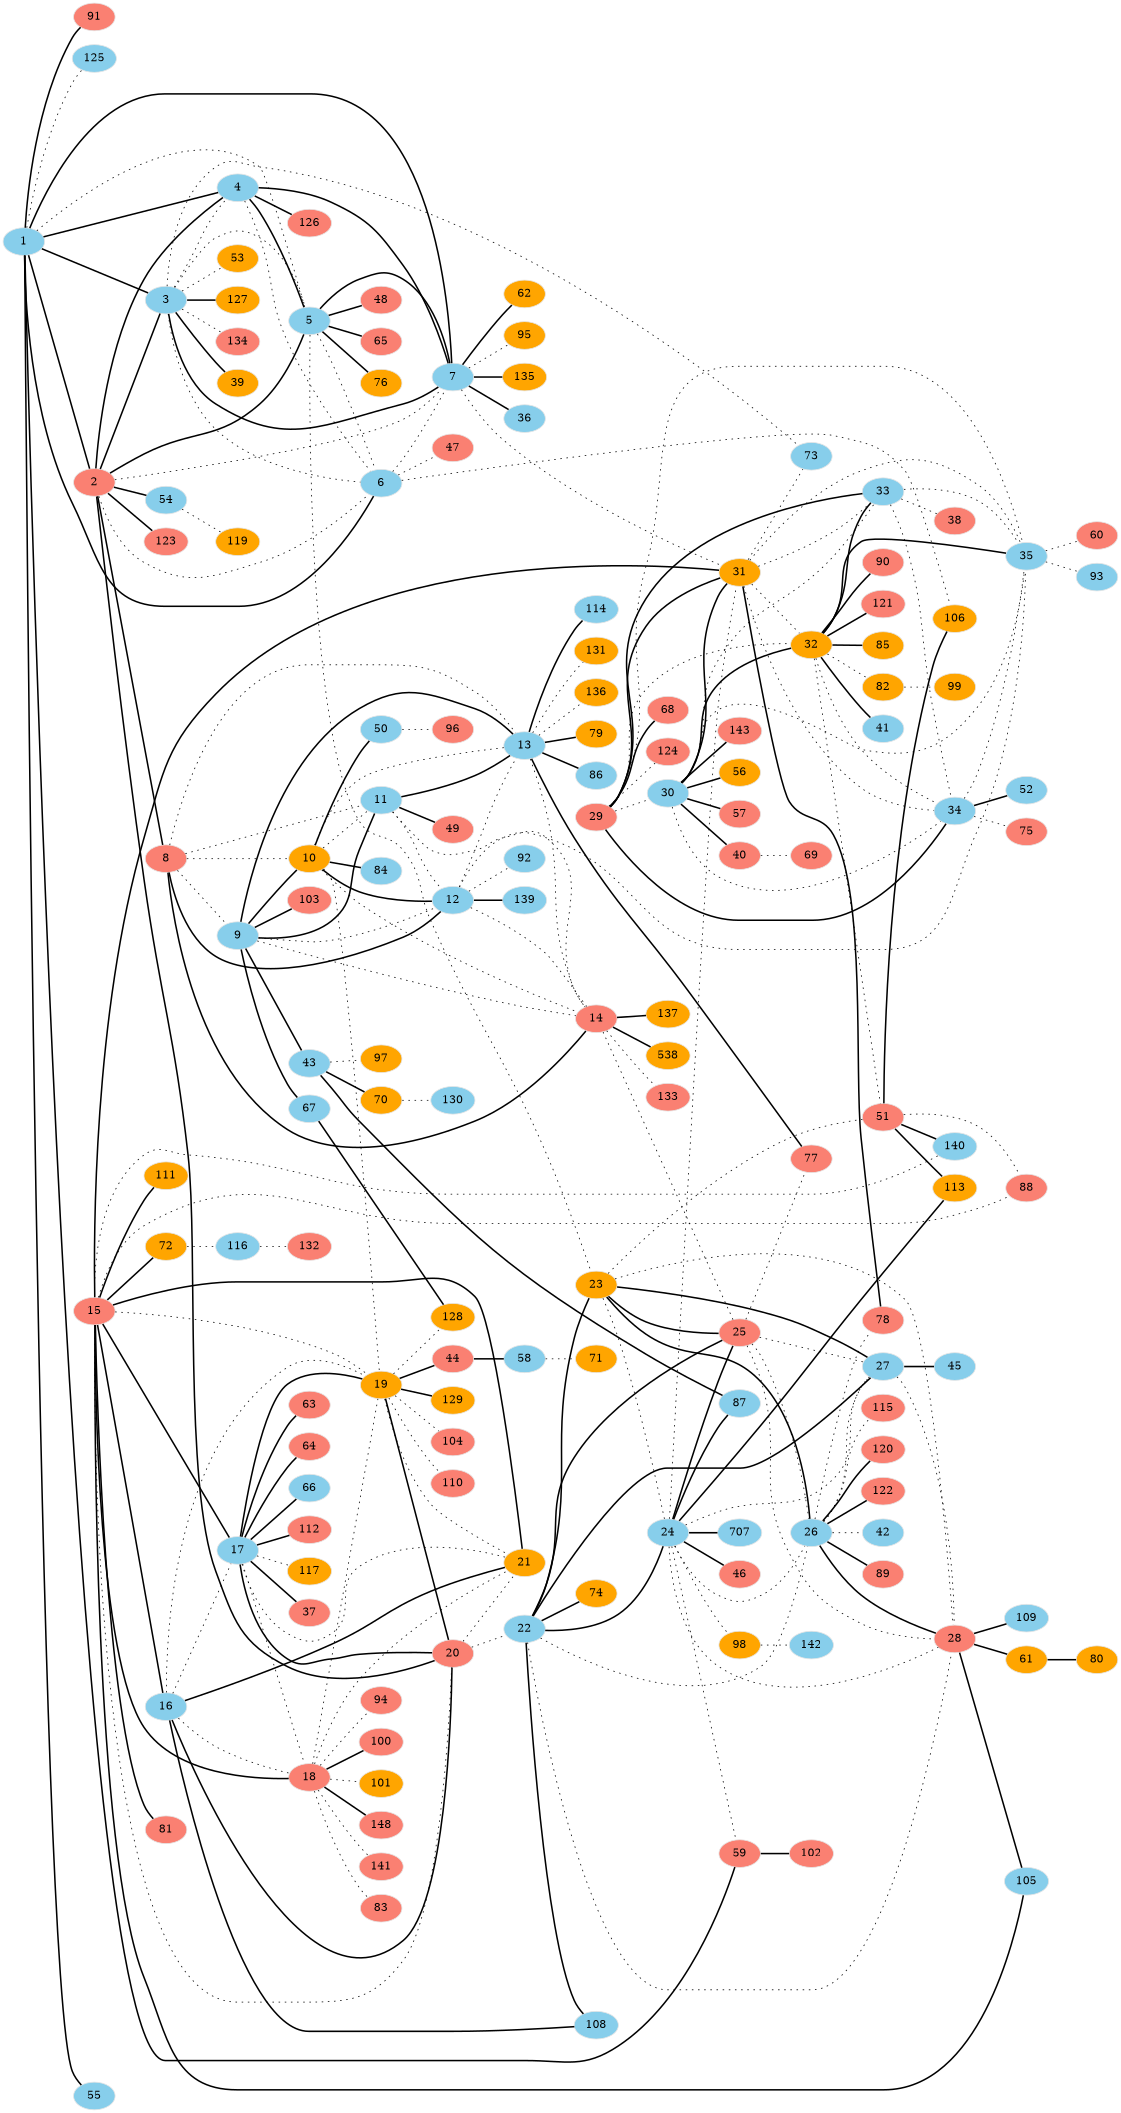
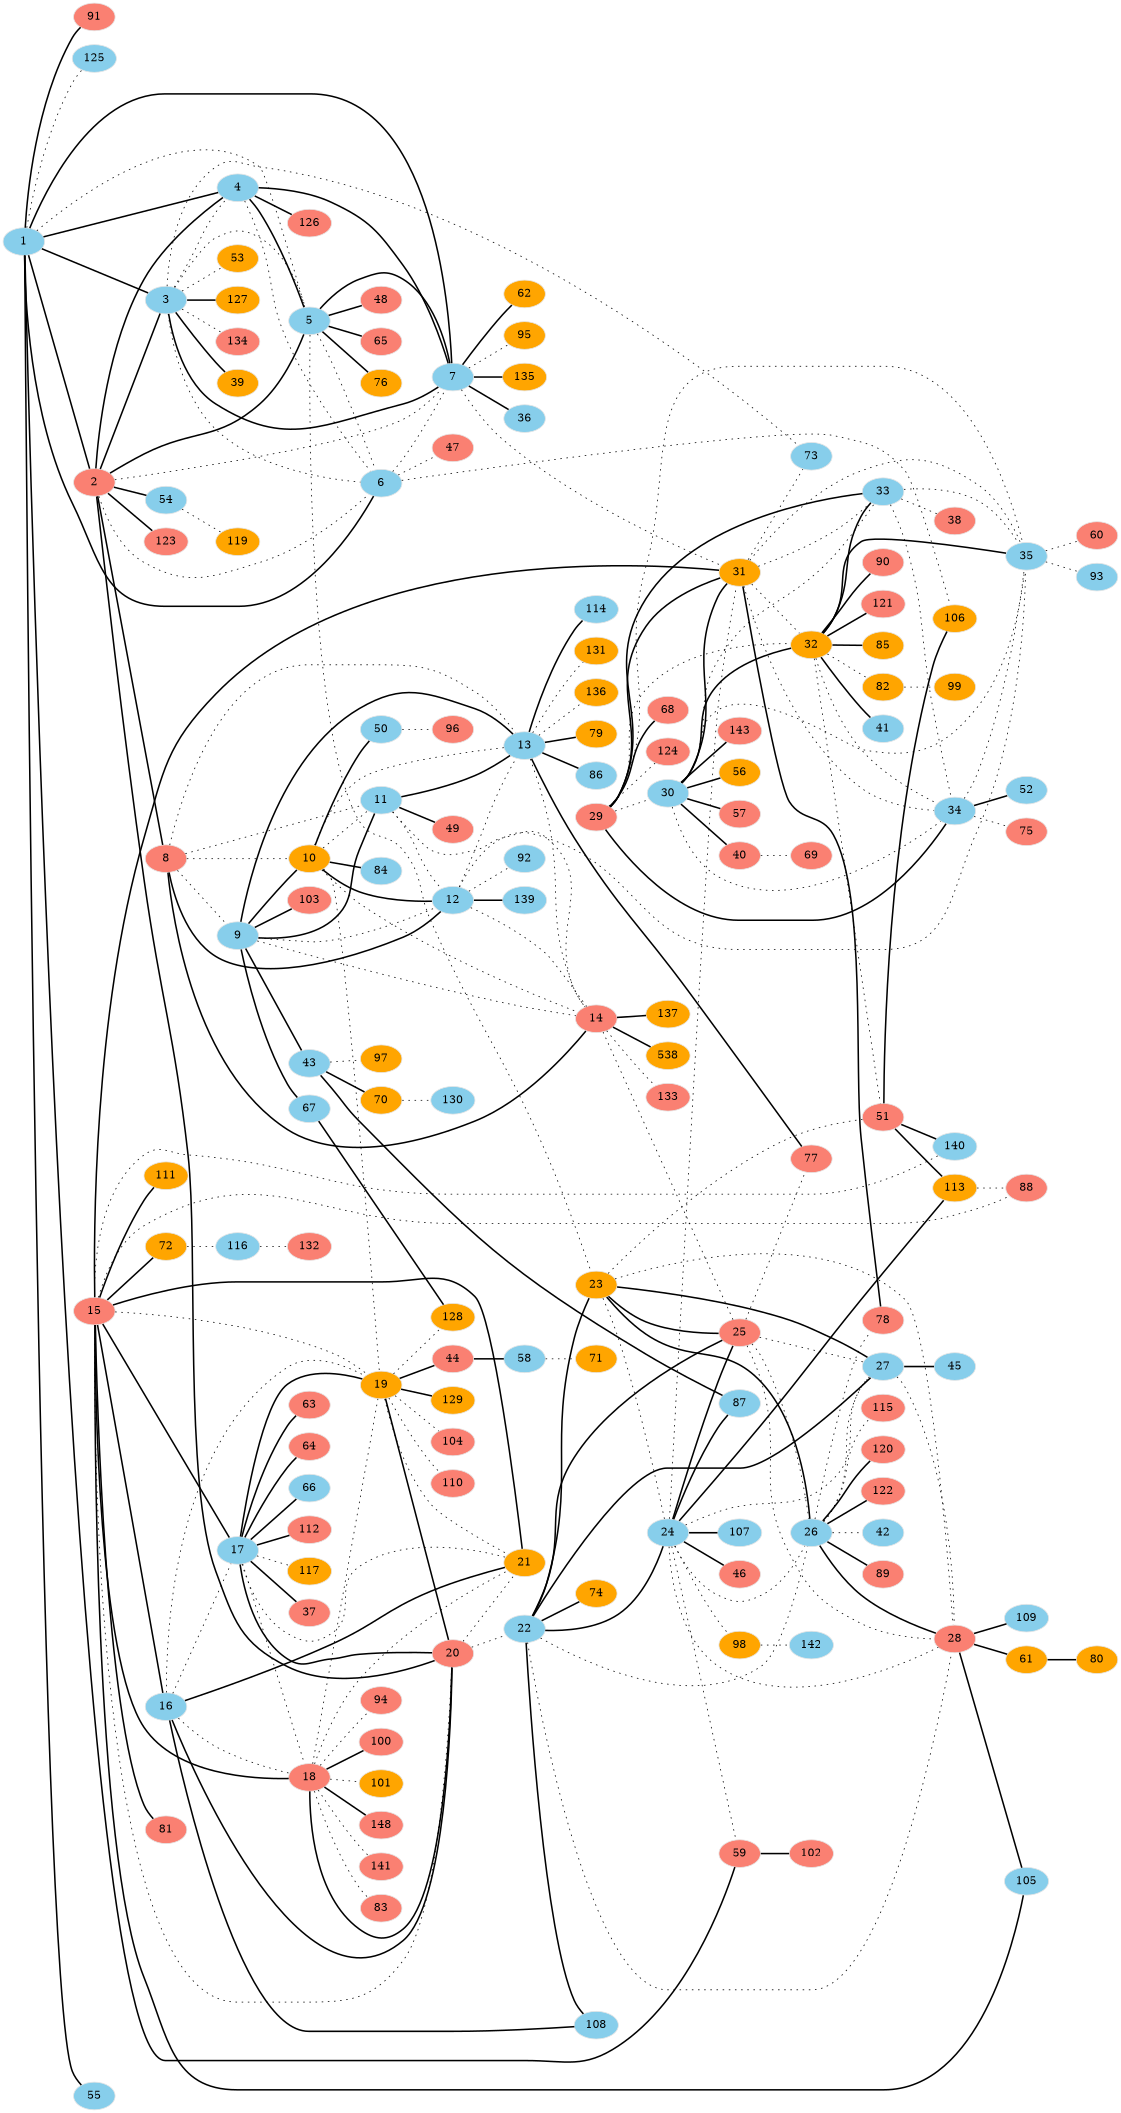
edge "51" -- "88": now "113" -- "88"
node "707": label "707" -> "107"
edge "20" -- "18": added
